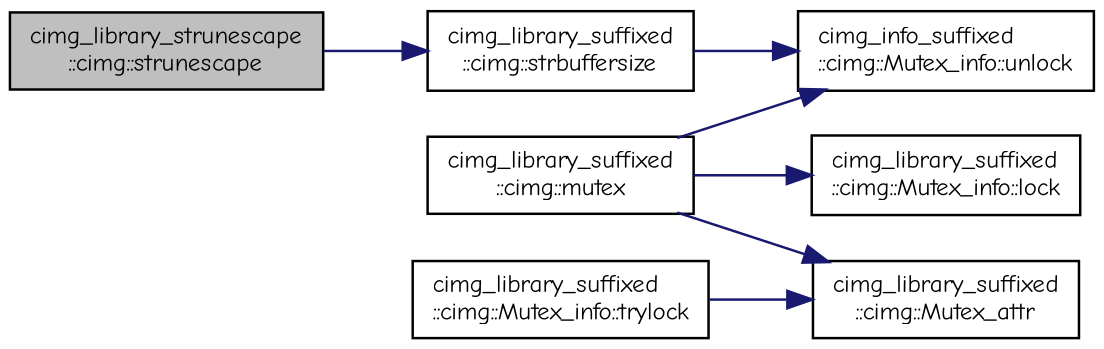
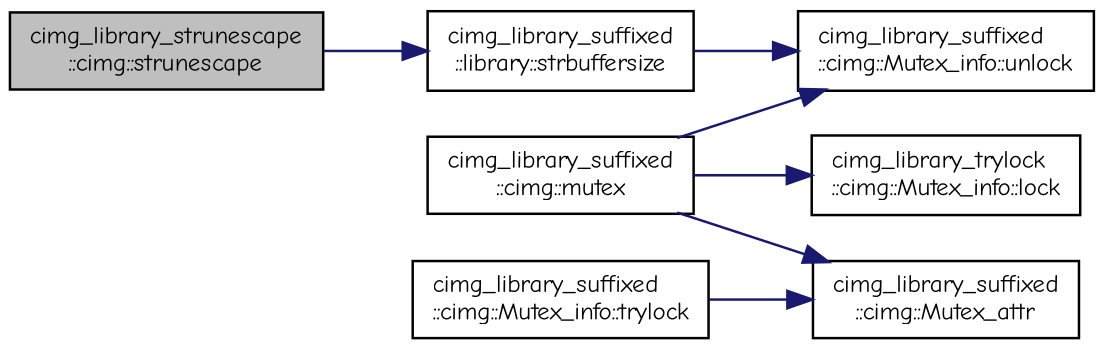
node "cimg_library_suffixed ::cimg::strbuffersize": label "cimg_library_suffixed ::cimg::strbuffersize" -> "cimg_library_suffixed ::library::strbuffersize"
node "cimg_info_suffixed ::cimg::Mutex_info::unlock": label "cimg_info_suffixed ::cimg::Mutex_info::unlock" -> "cimg_library_suffixed ::cimg::Mutex_info::unlock"
node "cimg_library_suffixed ::cimg::Mutex_info::lock": label "cimg_library_suffixed ::cimg::Mutex_info::lock" -> "cimg_library_trylock ::cimg::Mutex_info::lock"
